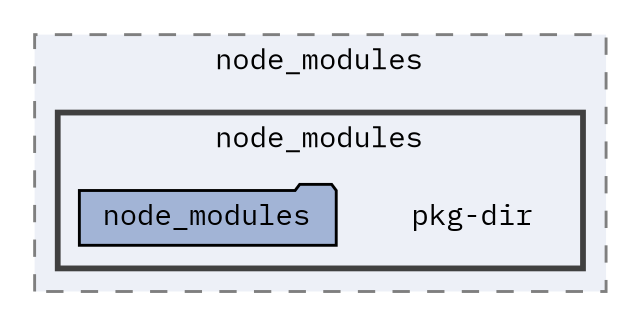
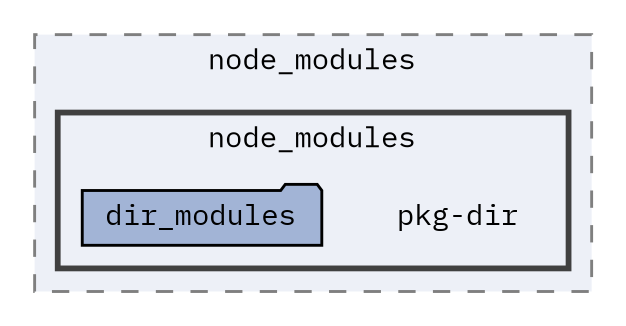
node "node_modules": label "node_modules" -> "dir_modules"
